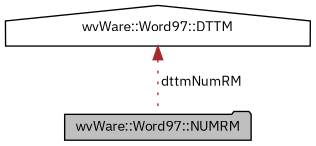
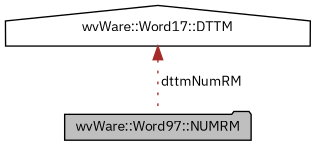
node "wvWare::Word97::DTTM": label "wvWare::Word97::DTTM" -> "wvWare::Word17::DTTM"
